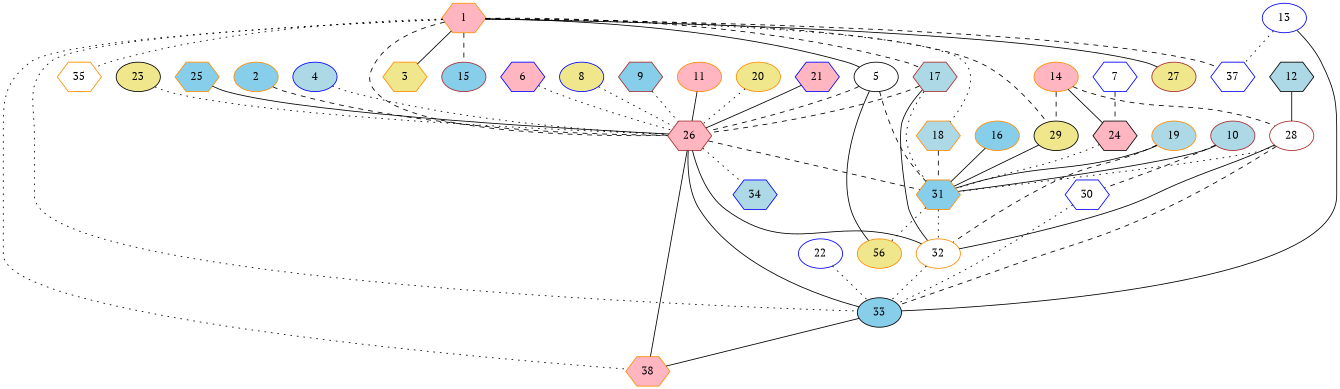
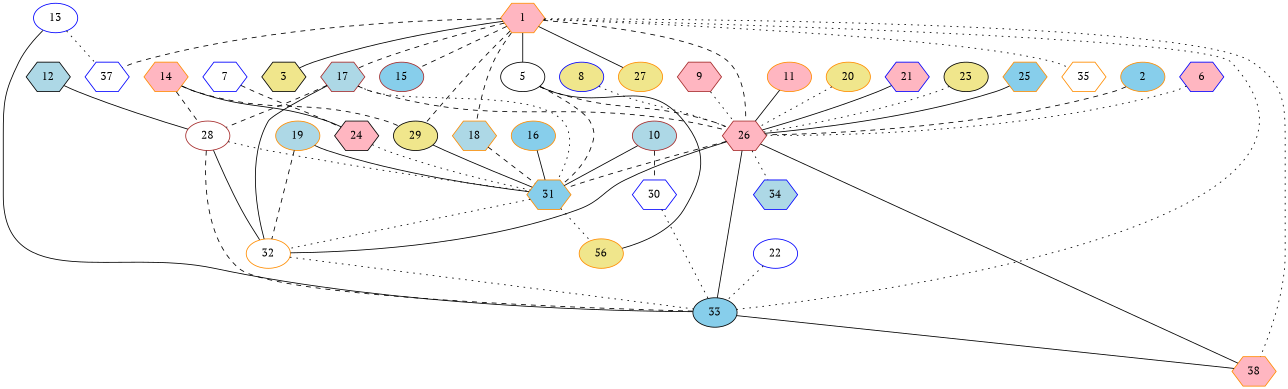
edge "1" -- "18": style dotted -> dashed
node "4": removed
node "3": color darkorange -> black
node "9": fillcolor skyblue -> lightpink
node "14": shape ellipse -> hexagon
node "27": color brown -> darkorange
edge "17" -- "28": added
